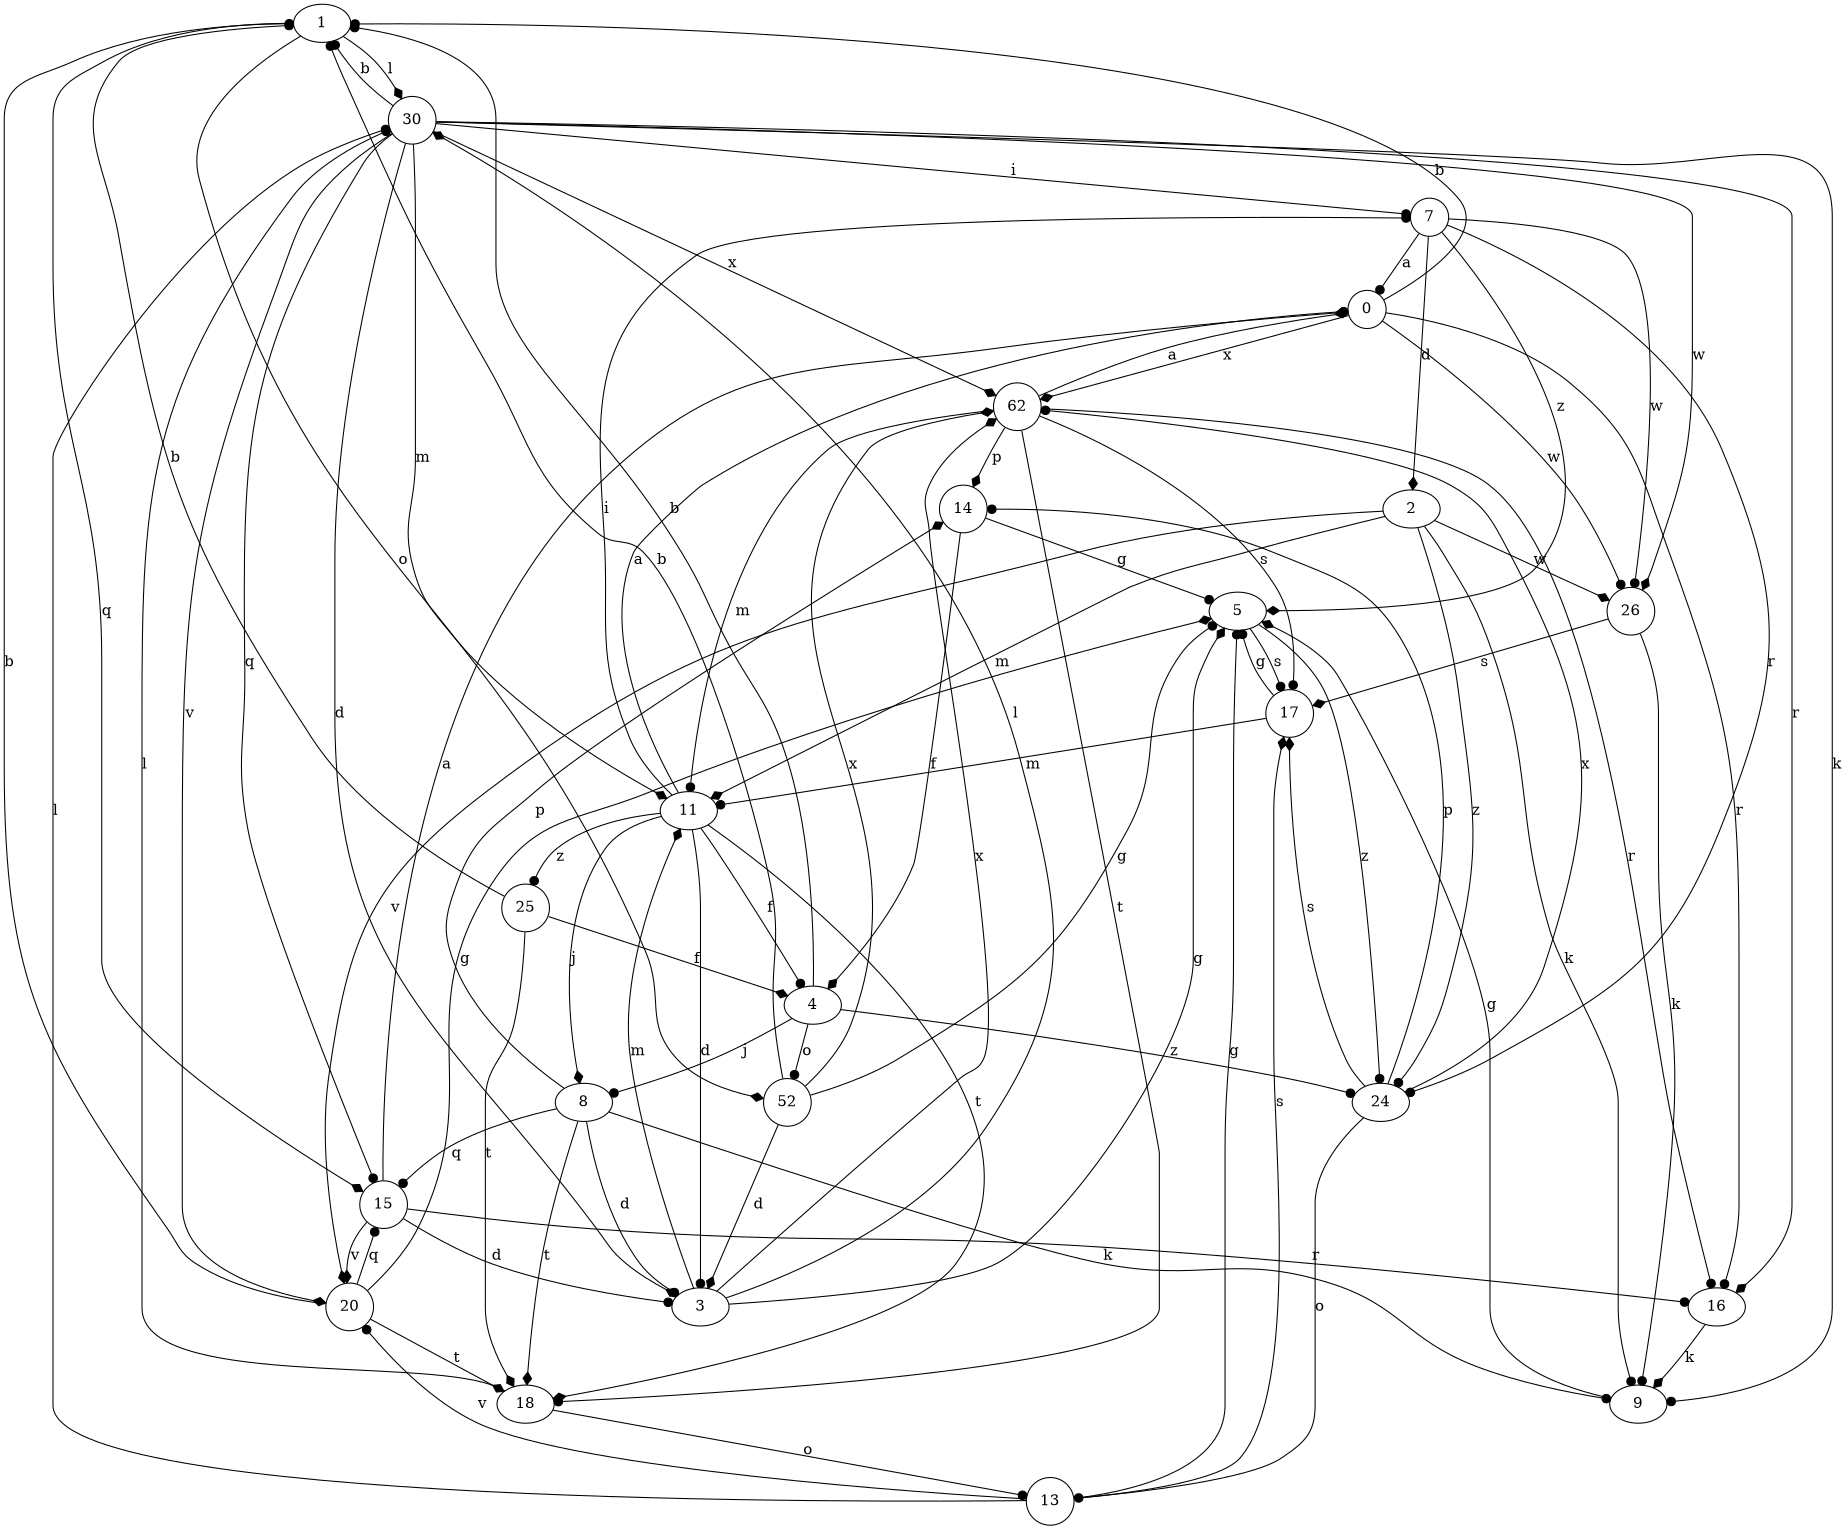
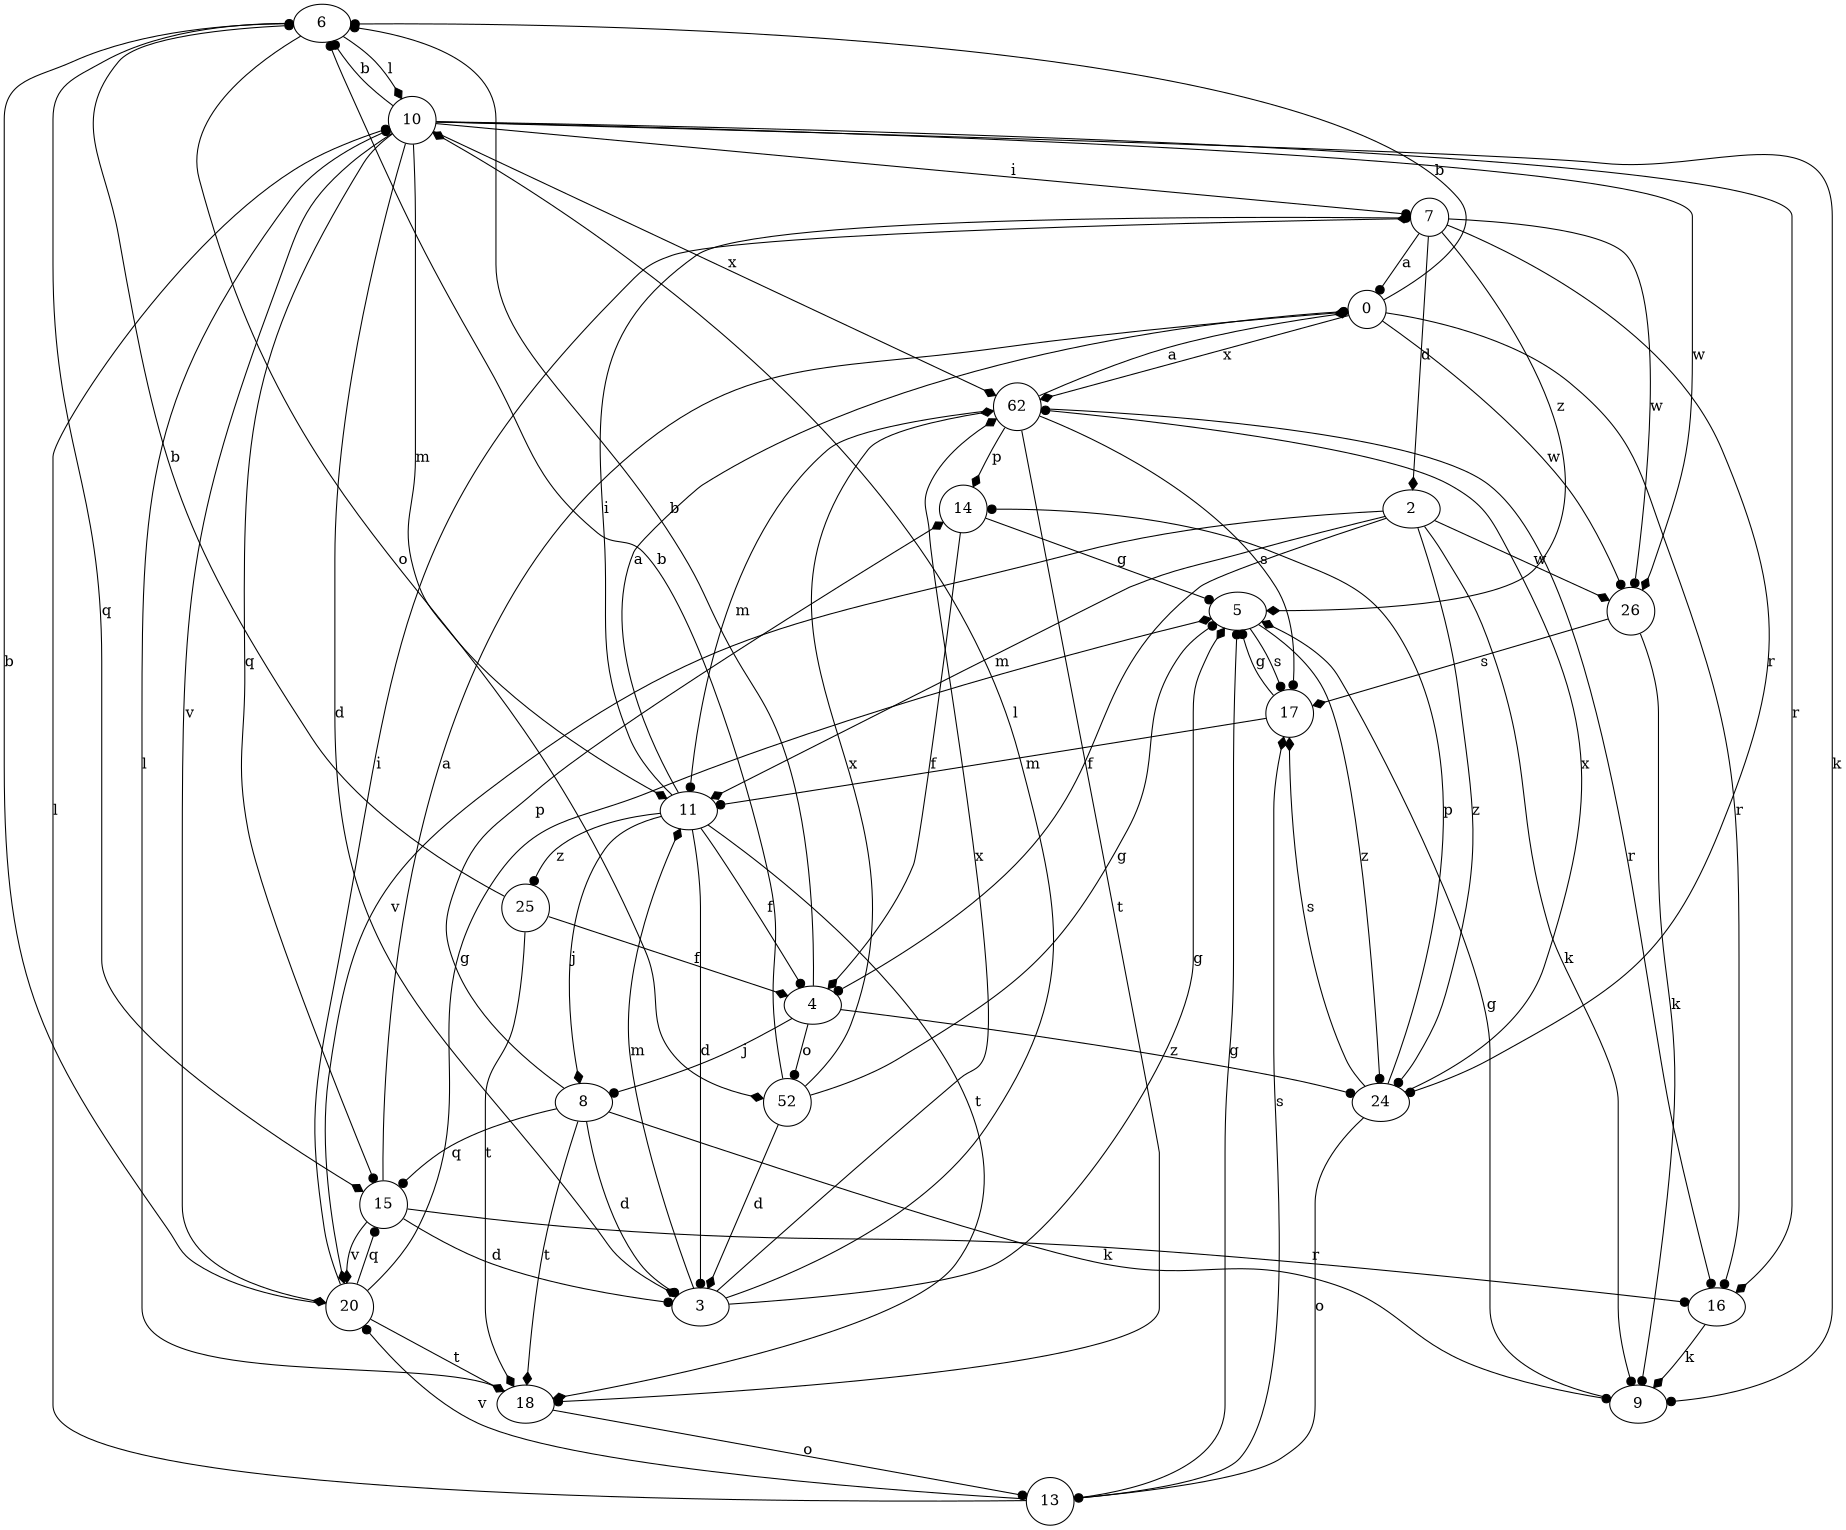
node "1": label "1" -> "6"
node "30": label "30" -> "10"
edge "20" -> "7": added, label "i"
edge "2" -> "4": added, label "f"
